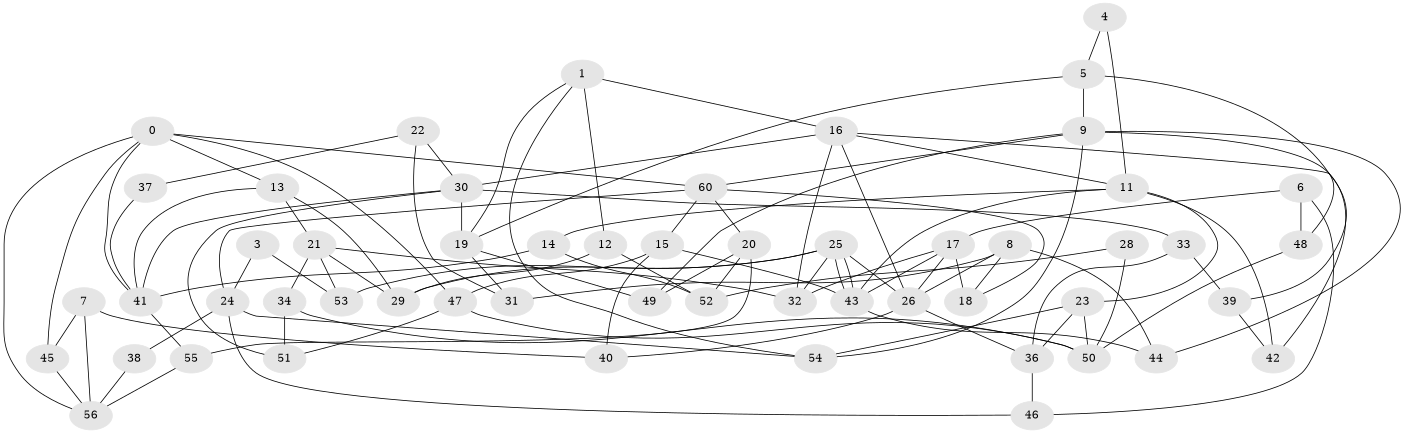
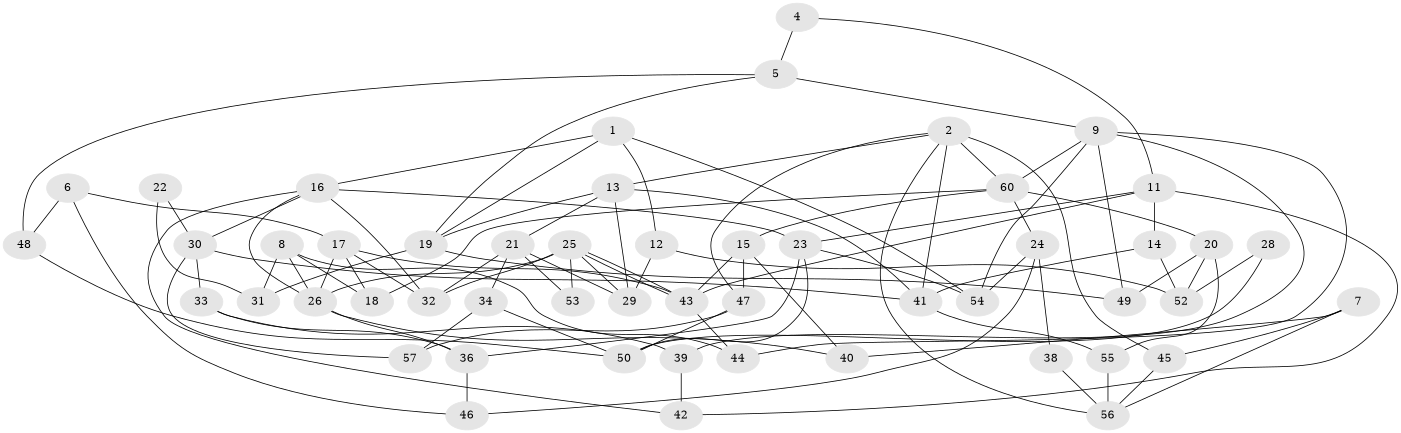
node "0": label "0" -> "2"
edge "16" -- "11": now "16" -- "23"
node "37": removed
edge "30" -- "19": now "13" -- "19"
node "3": removed
node "51": label "51" -> "57"
